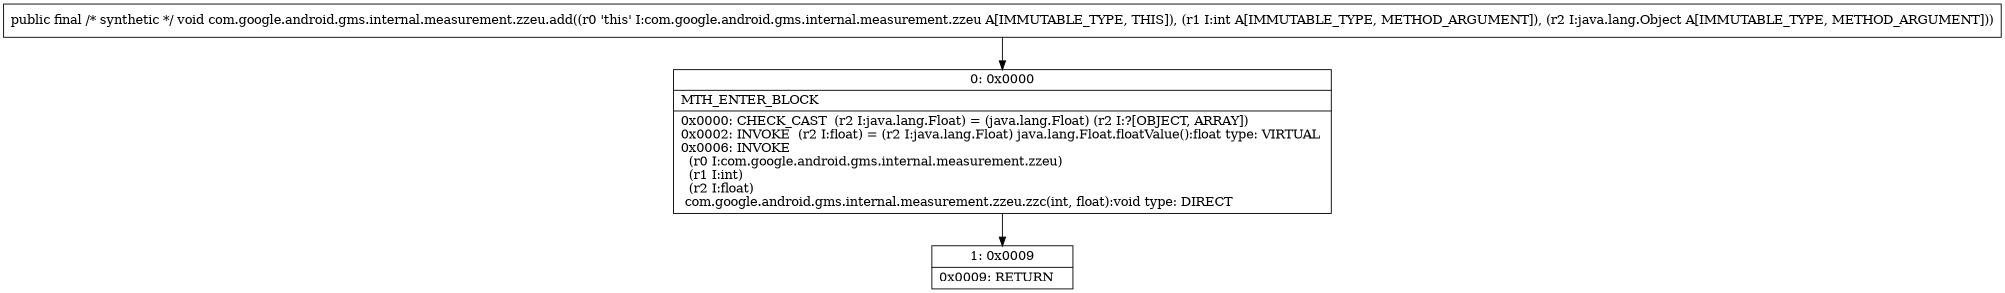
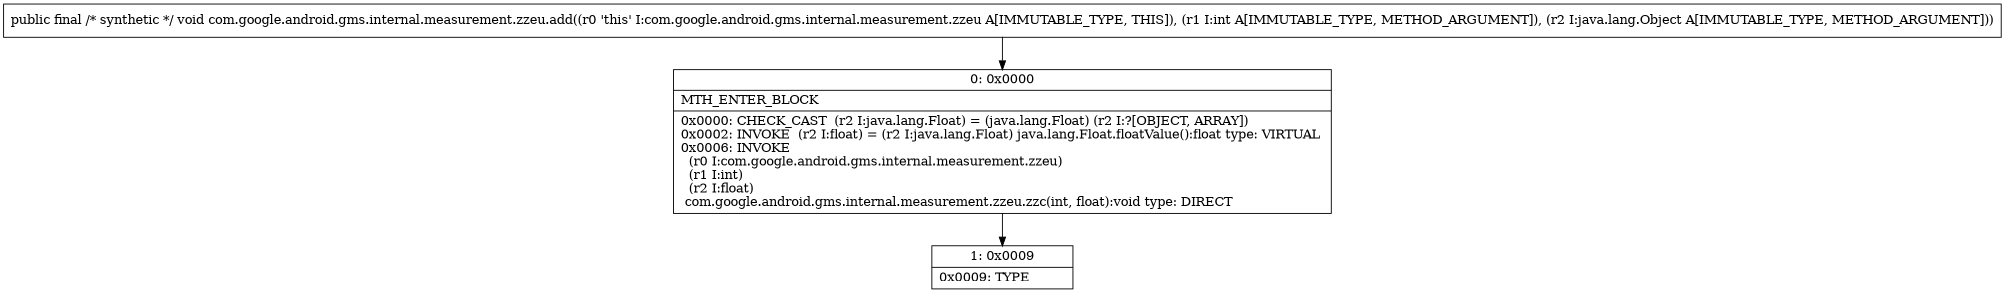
node "1: 0x0009": text "0x0009: RETURN" -> "0x0009: TYPE"
